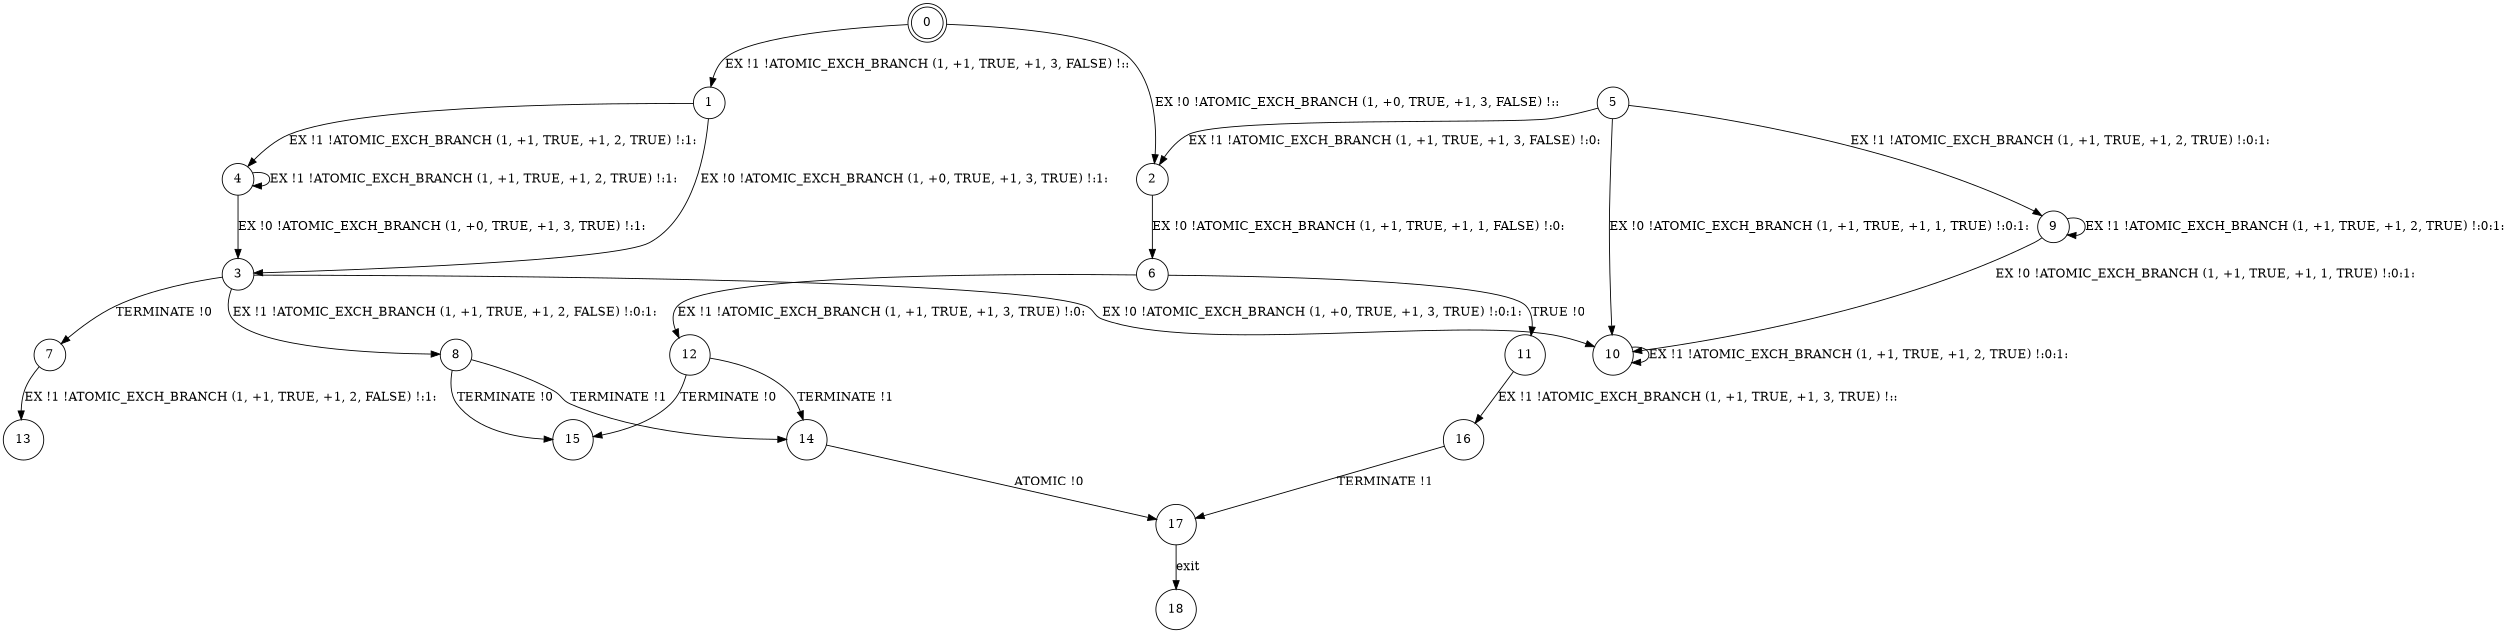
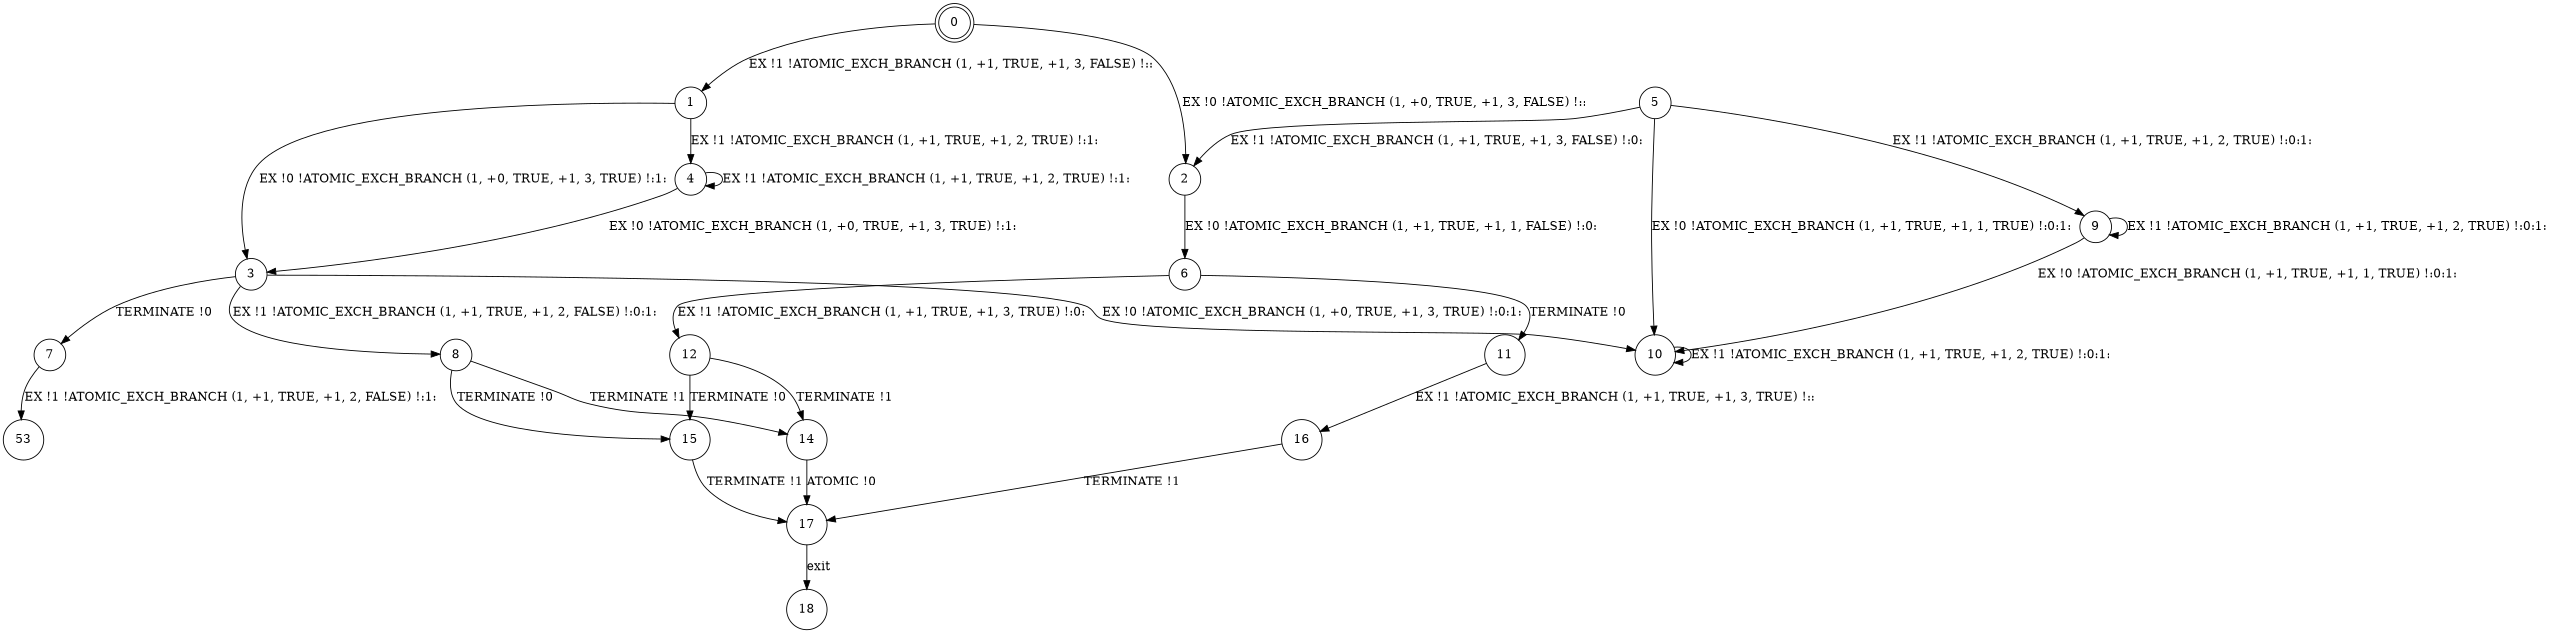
edge "6" -> "11": label "TRUE !0" -> "TERMINATE !0"
node "13": label "13" -> "53"
edge "15" -> "17": added, label "TERMINATE !1"
